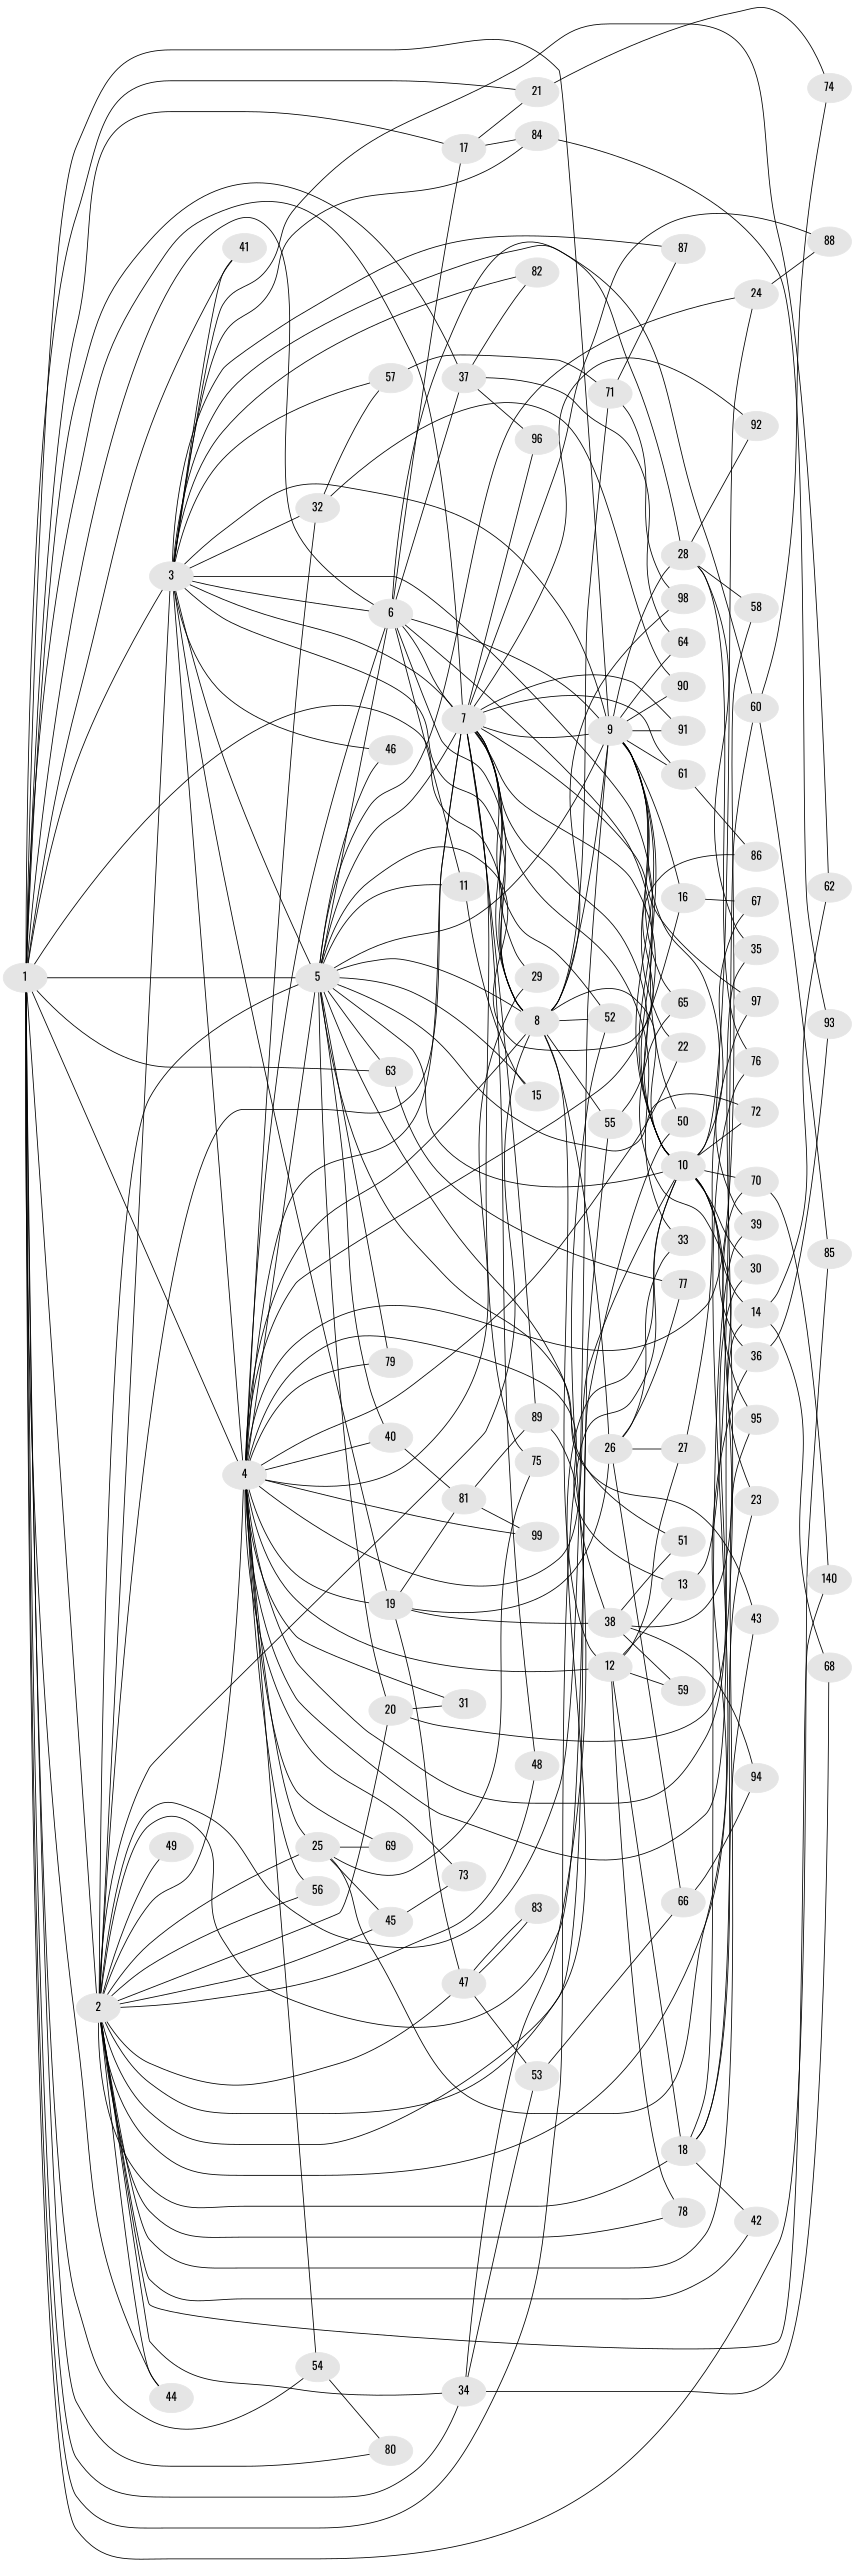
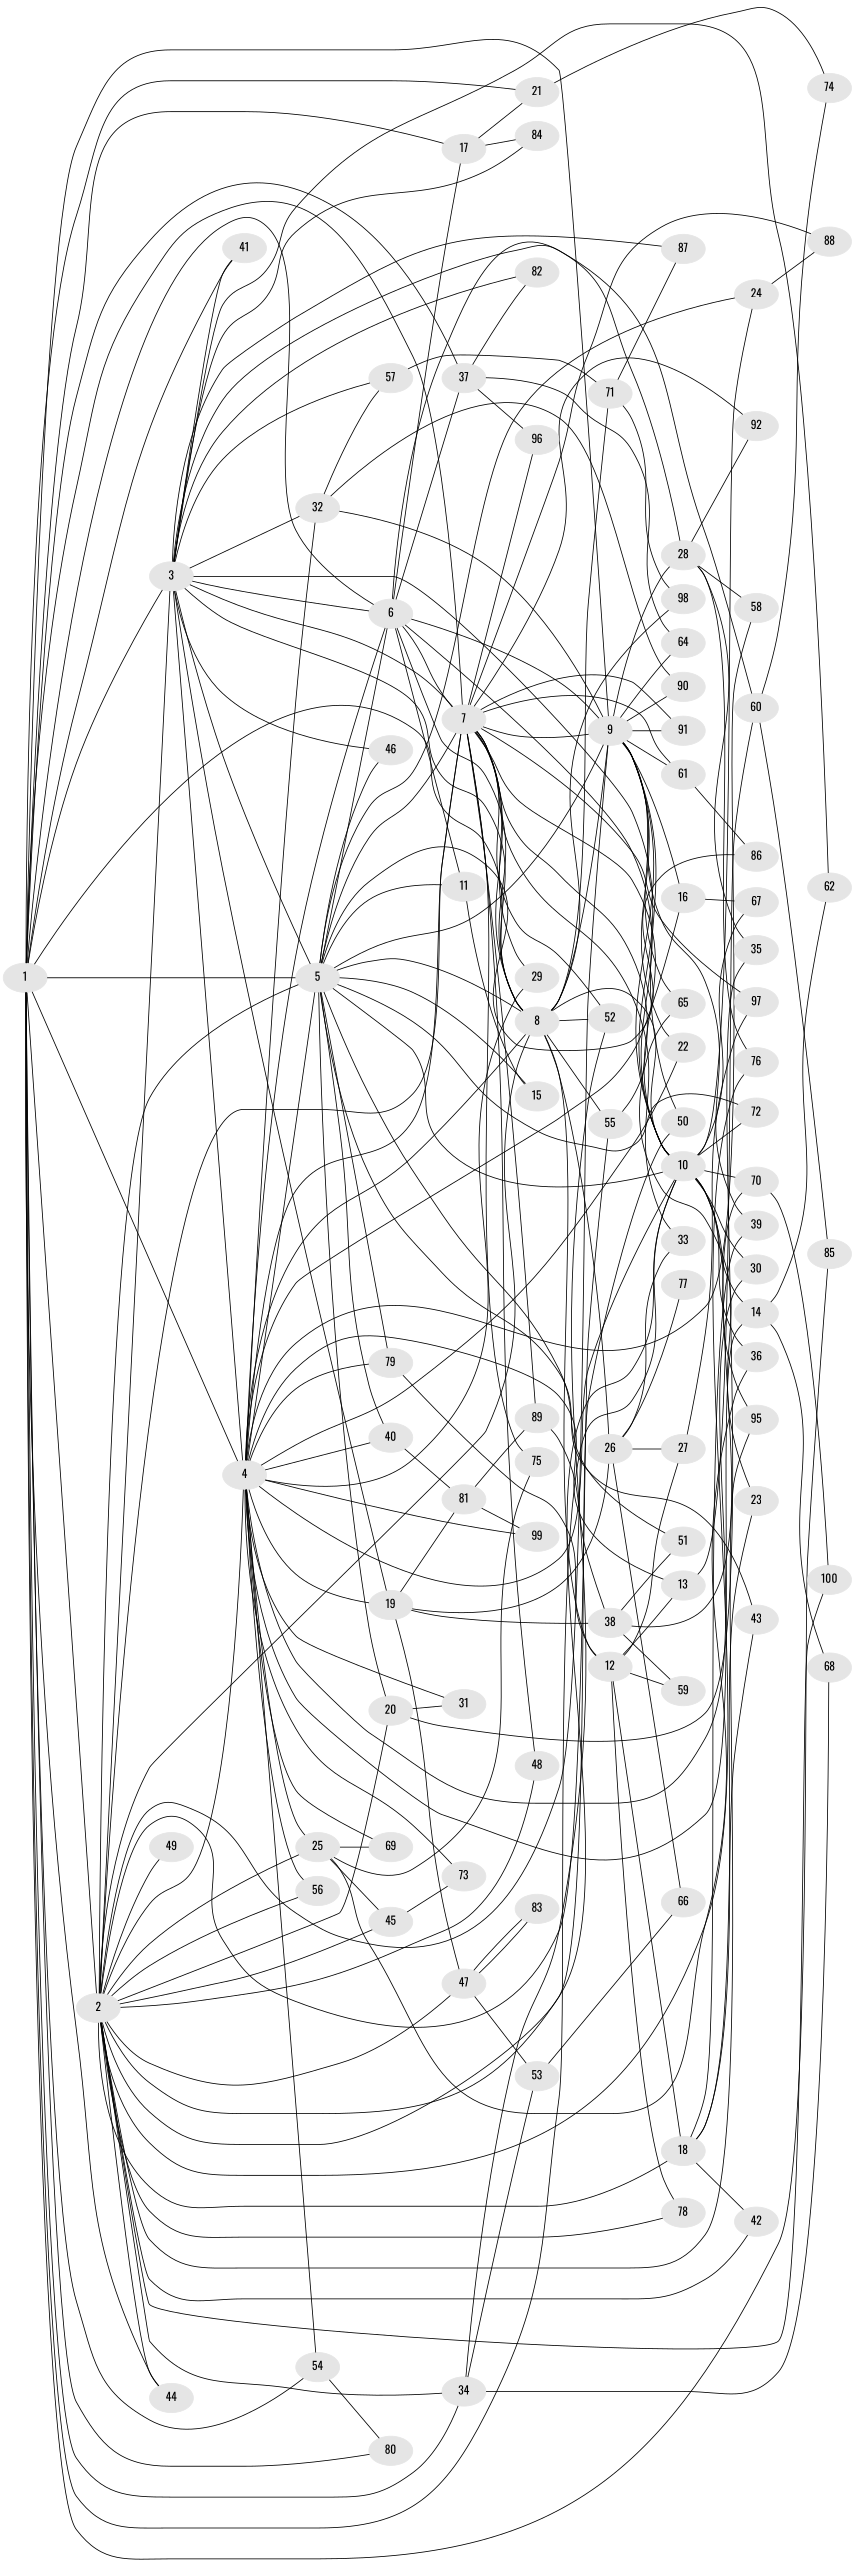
edge "3" -- "9": now "32" -- "9"
node "93": removed
node "63": removed
node "140": label "140" -> "100"
edge "4" -- "12": now "79" -- "12"
node "94": removed
